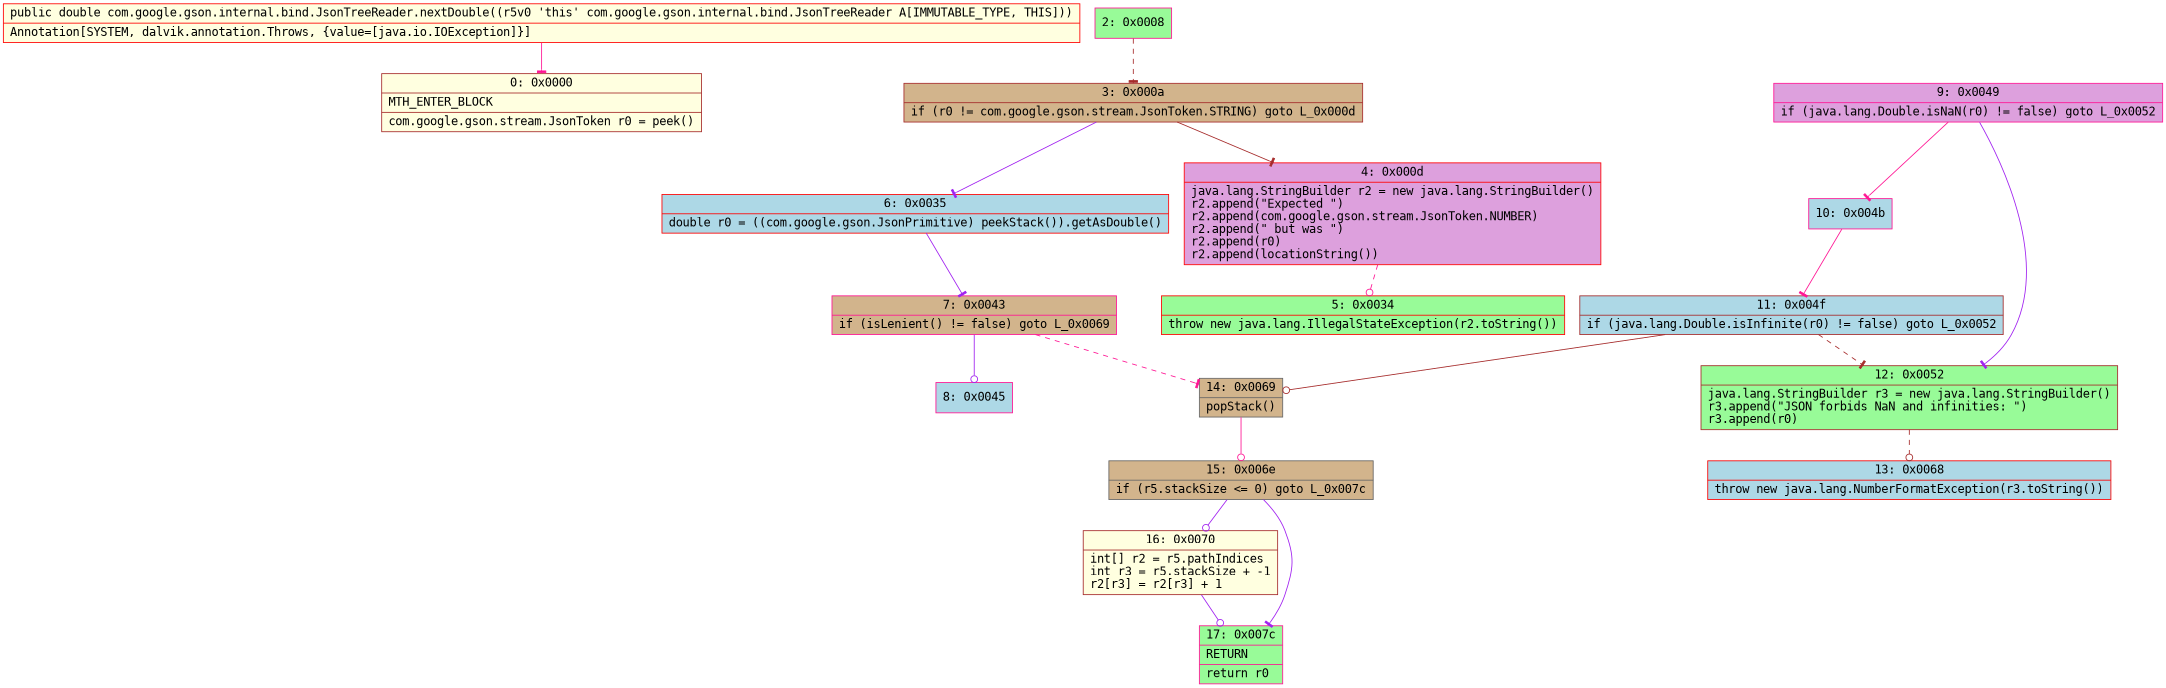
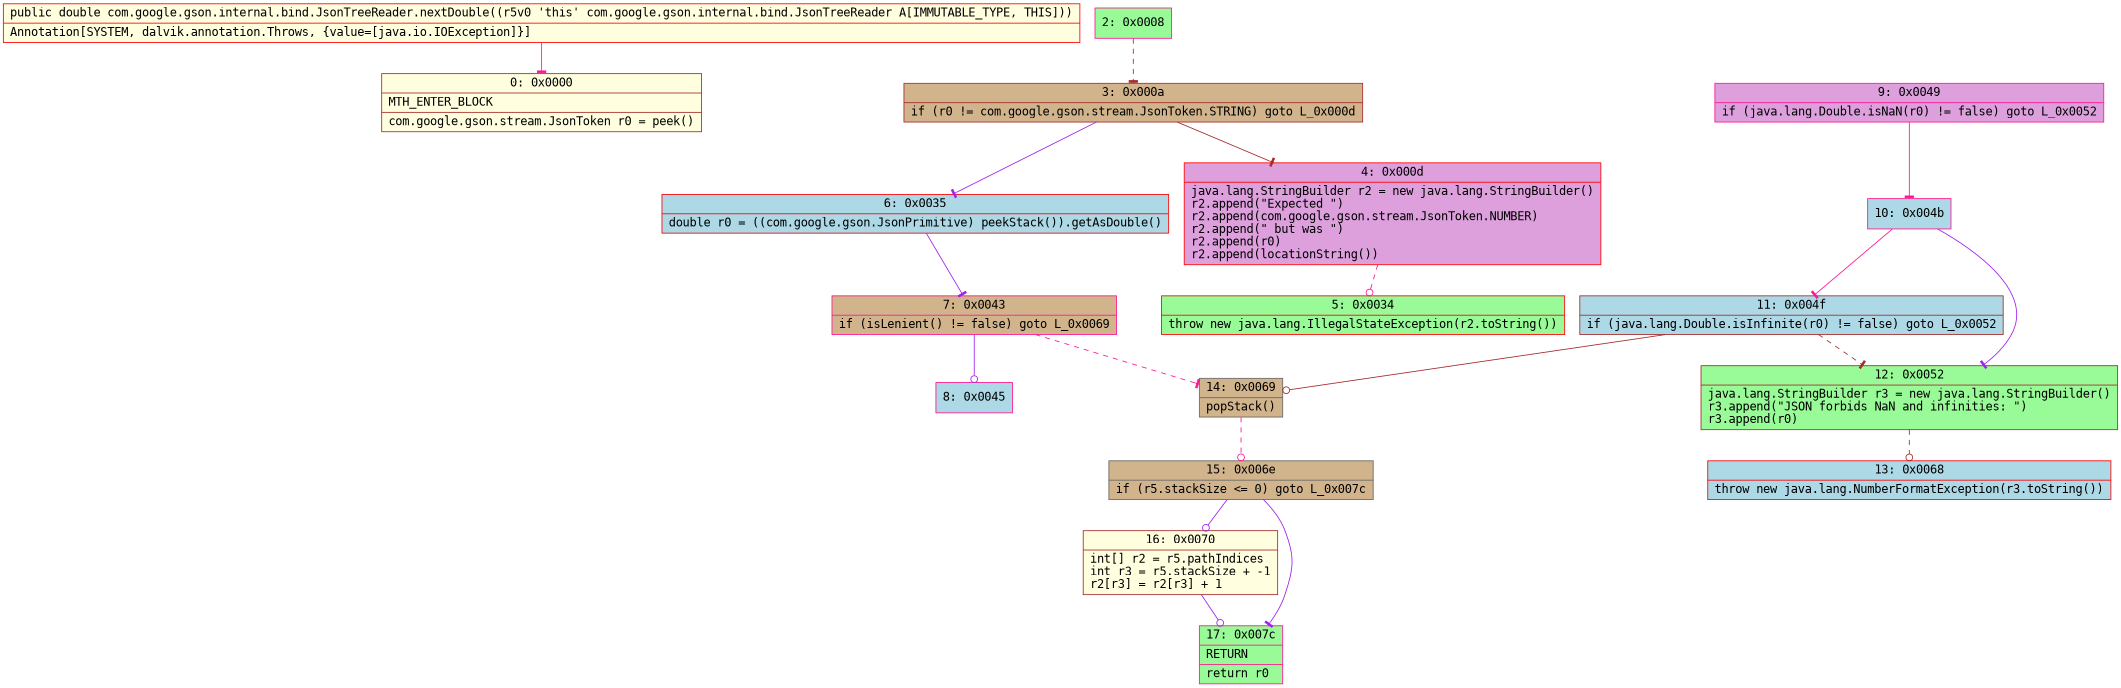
edge "9: 0x0049" -> "12: 0x0052": now "10: 0x004b" -> "12: 0x0052"
edge "14: 0x0069" -> "15: 0x006e": style solid -> dashed
